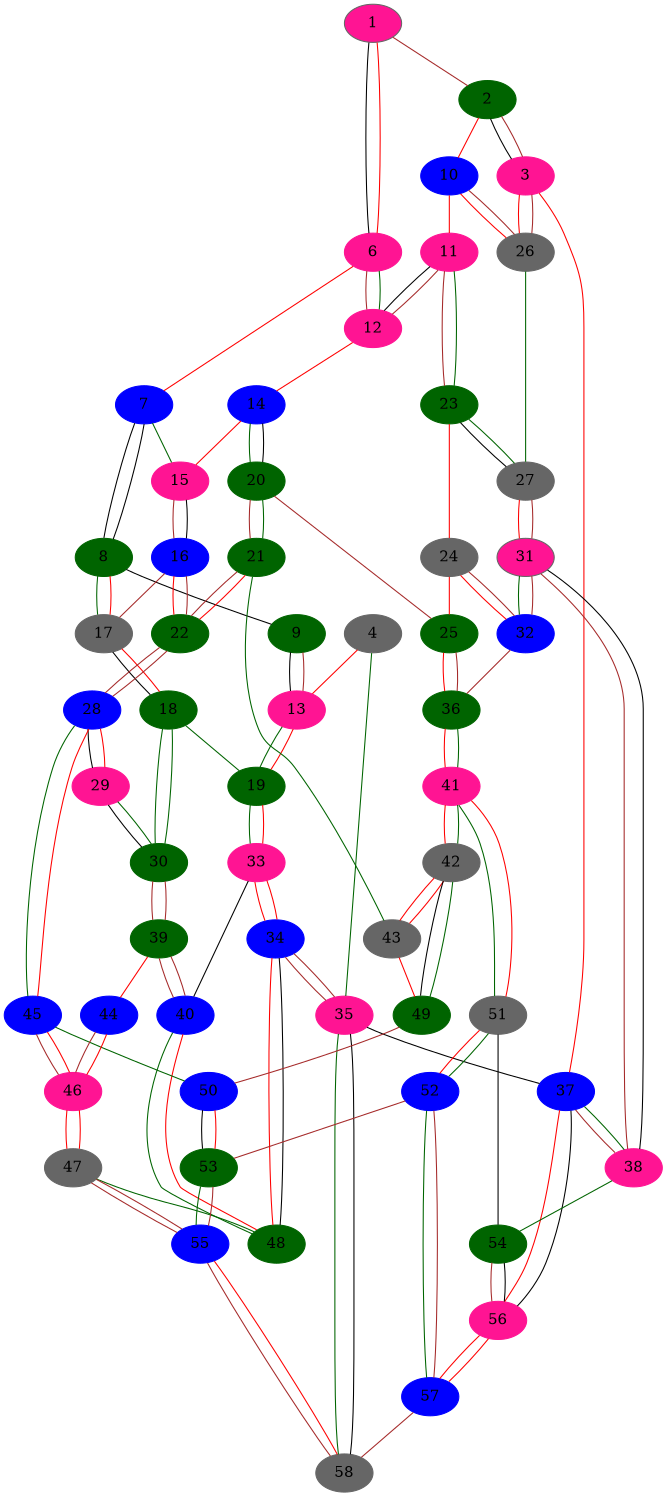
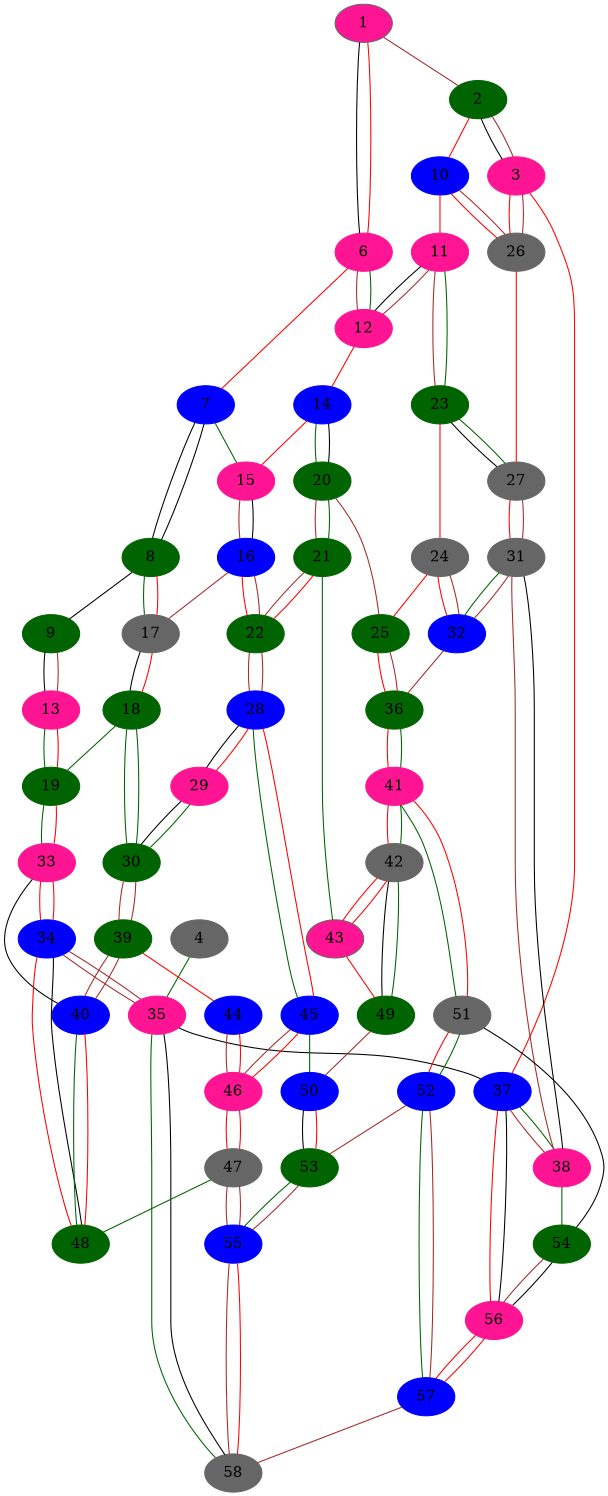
edge "26" -- "27": color darkgreen -> red
node "31": fillcolor deeppink -> gray40
edge "4" -- "13": removed
node "43": fillcolor gray40 -> deeppink
